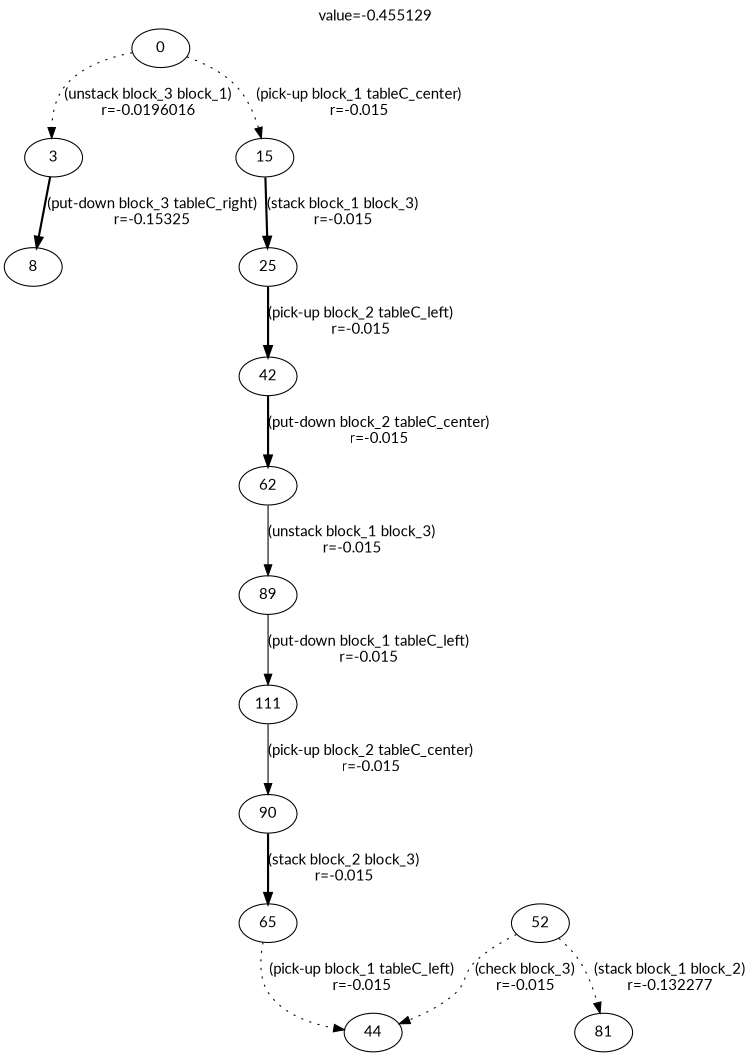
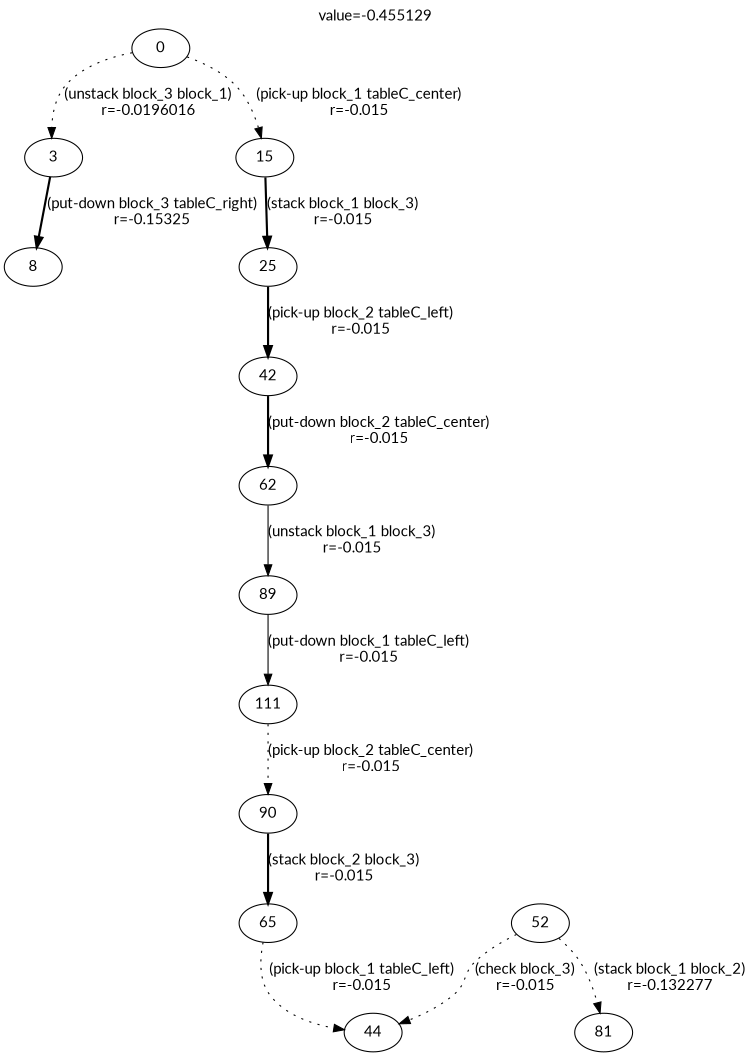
edge "111" -> "90": style solid -> dotted
